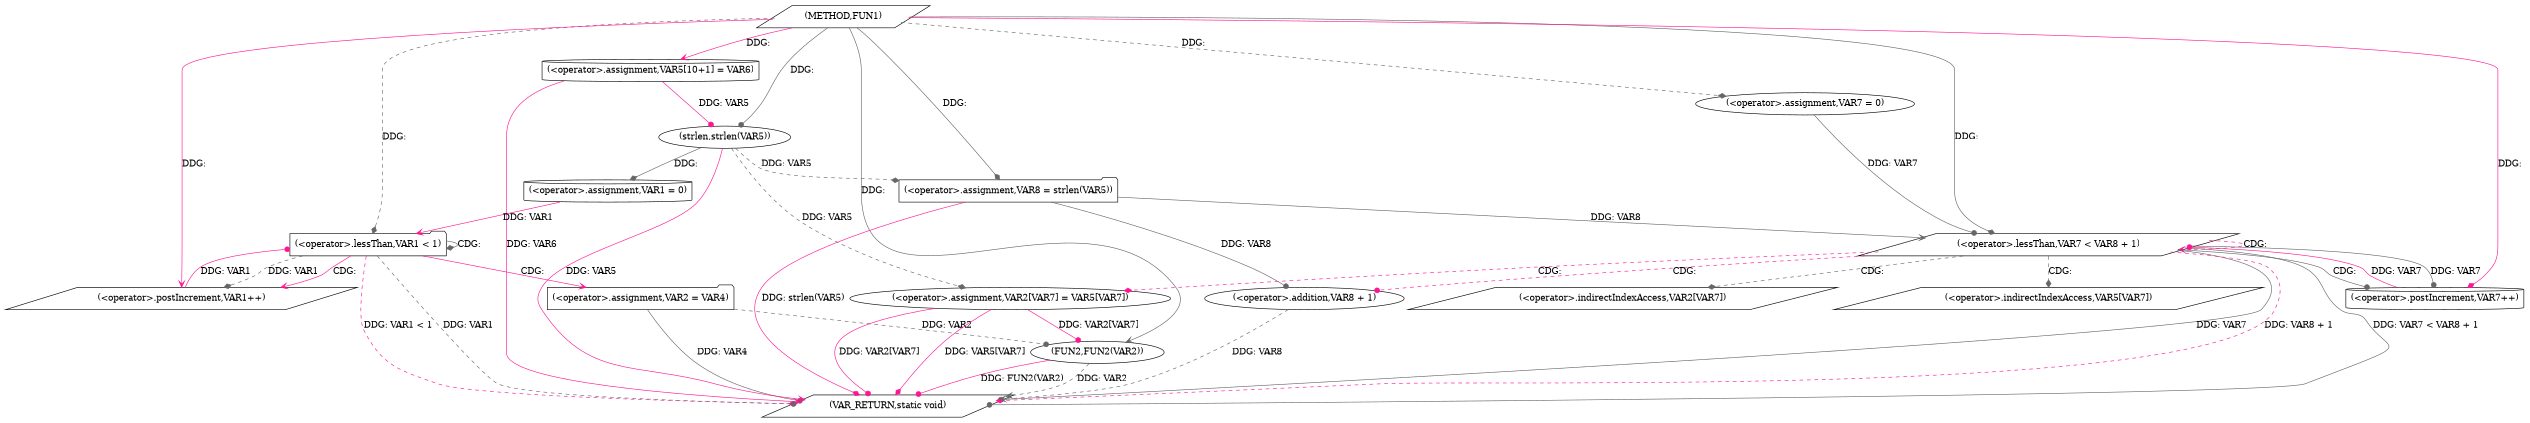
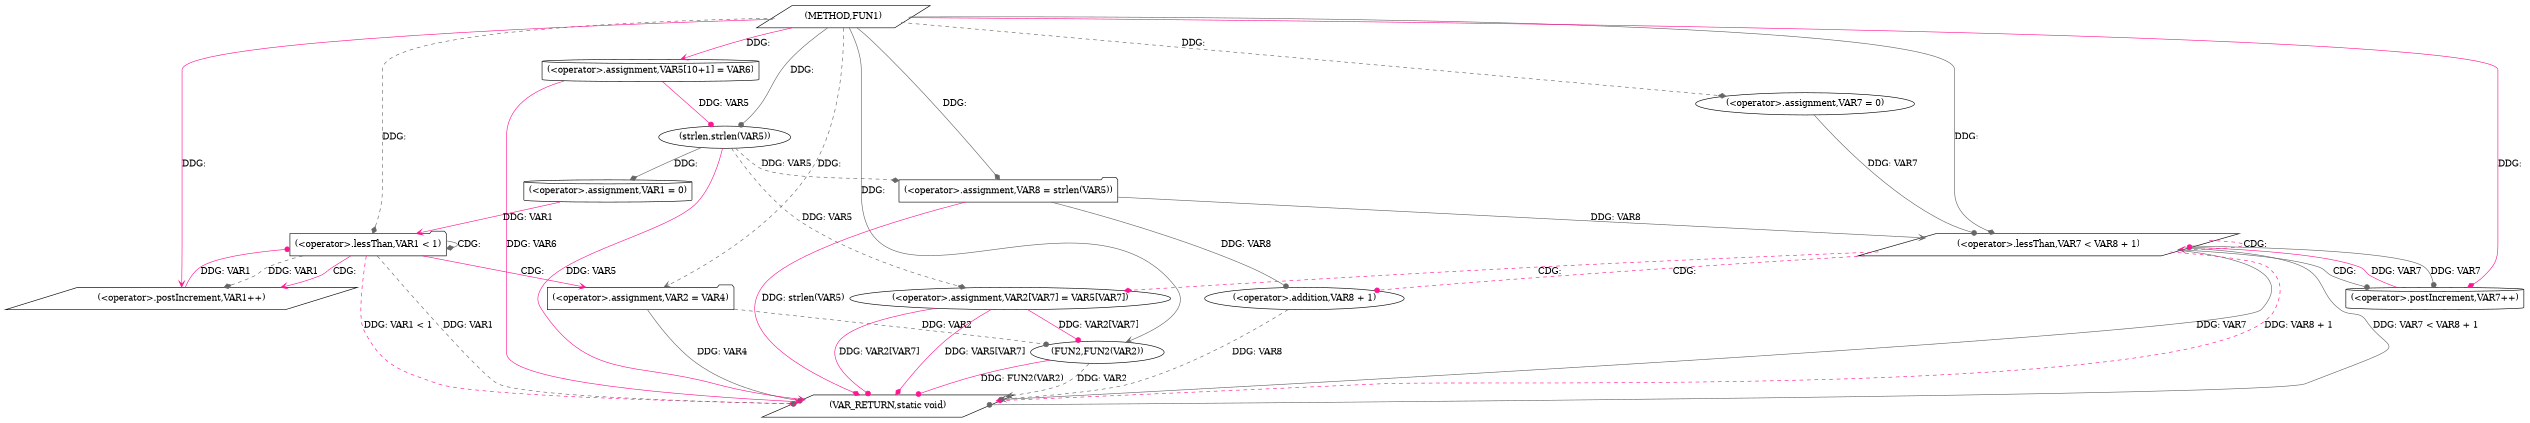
edge "(METHOD,FUN1)" -> "(<operator>.assignment,VAR2 = VAR4)": added, label "DDG:"
node "(<operator>.indirectIndexAccess,VAR2[VAR7])": removed
node "(<operator>.indirectIndexAccess,VAR5[VAR7])": removed
